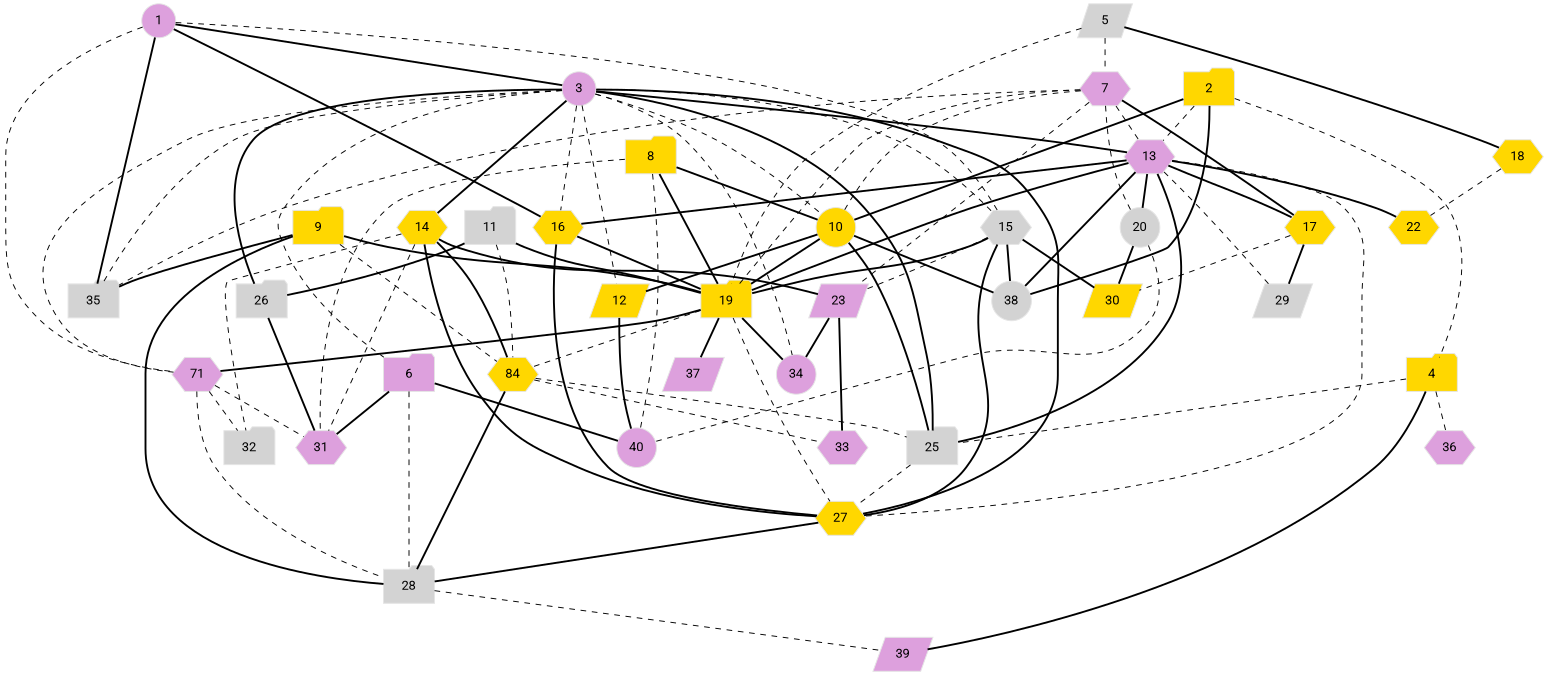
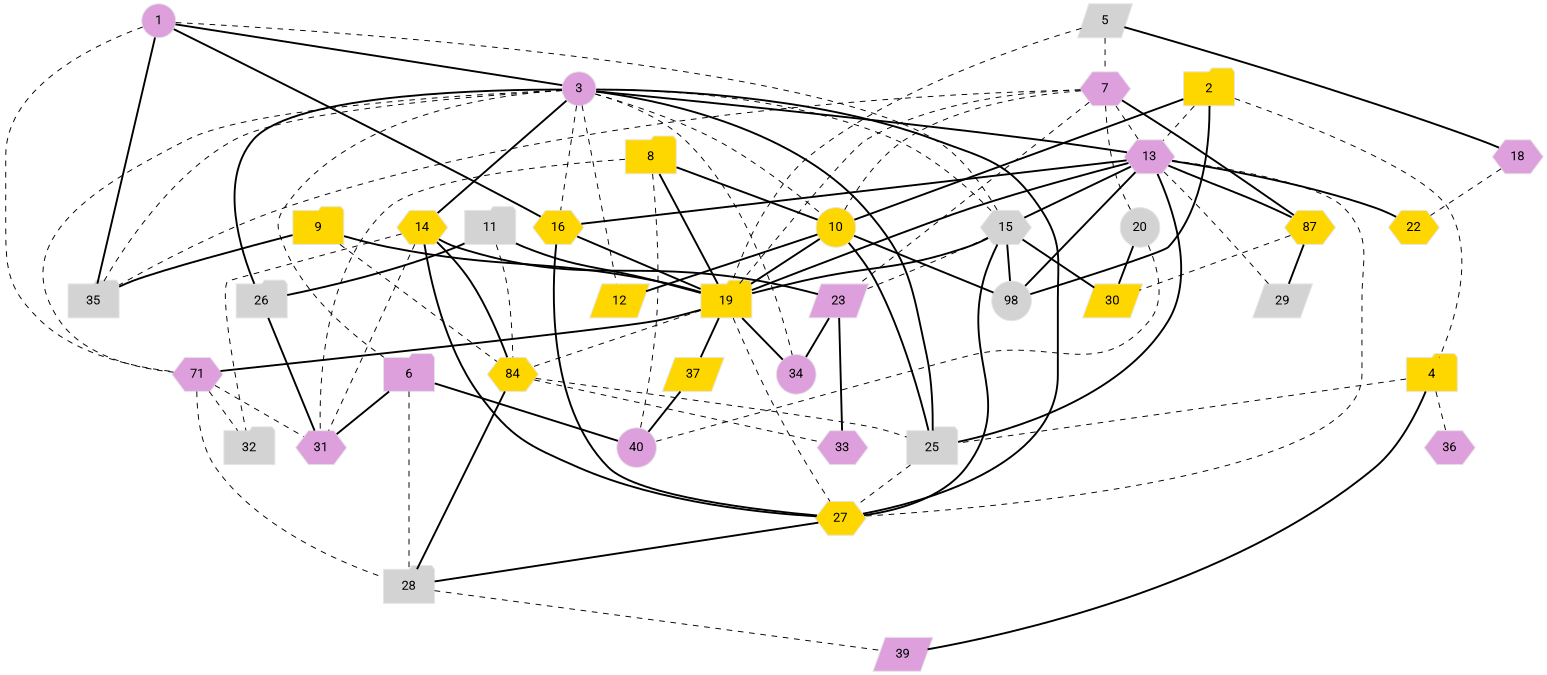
node "18": fillcolor gold -> plum
edge "13" -- "20": now "13" -- "15"
node "17": label "17" -> "87"
node "38": label "38" -> "98"
edge "12" -- "40": now "37" -- "40"
node "37": fillcolor plum -> gold
edge "9" -- "28": removed
